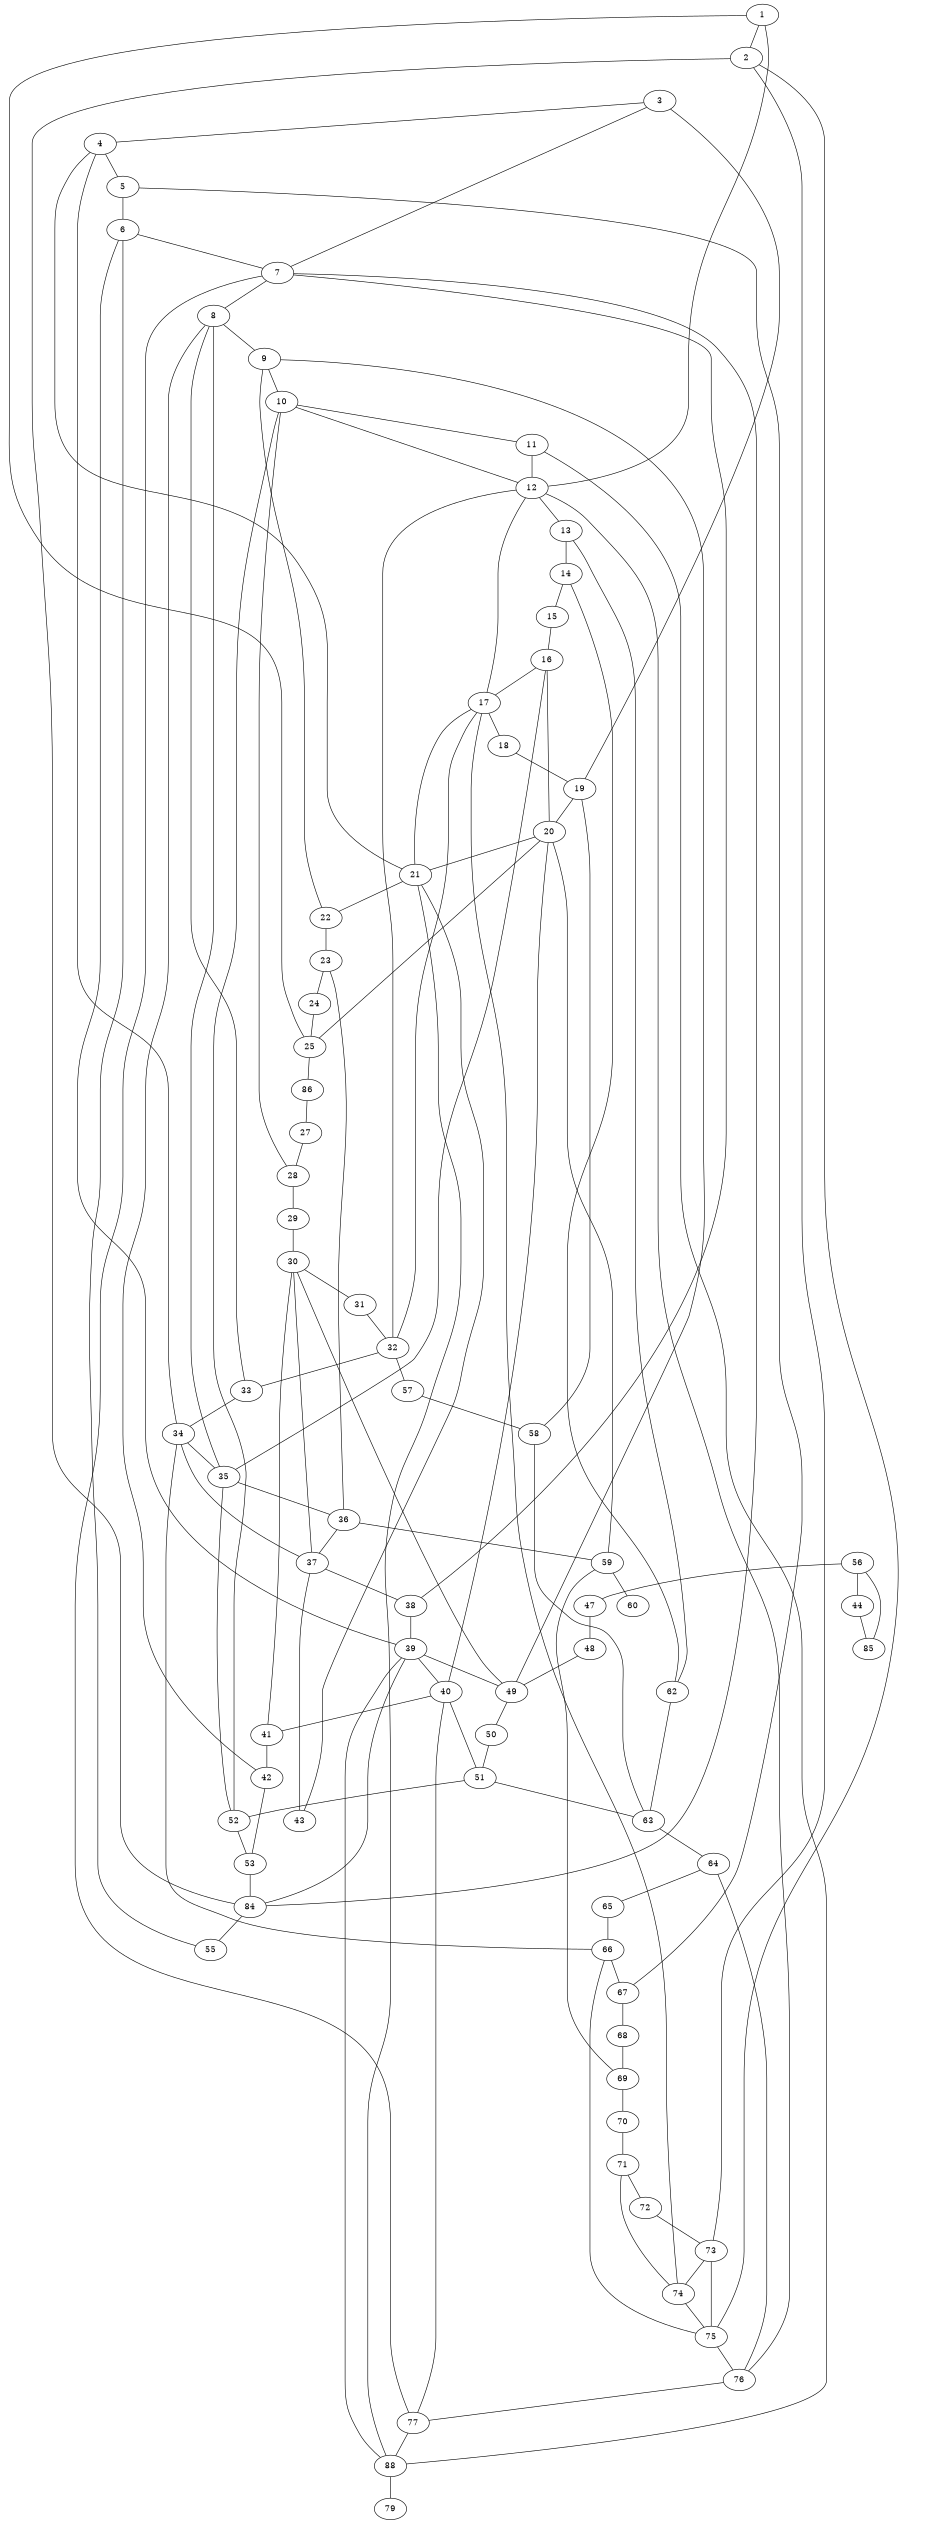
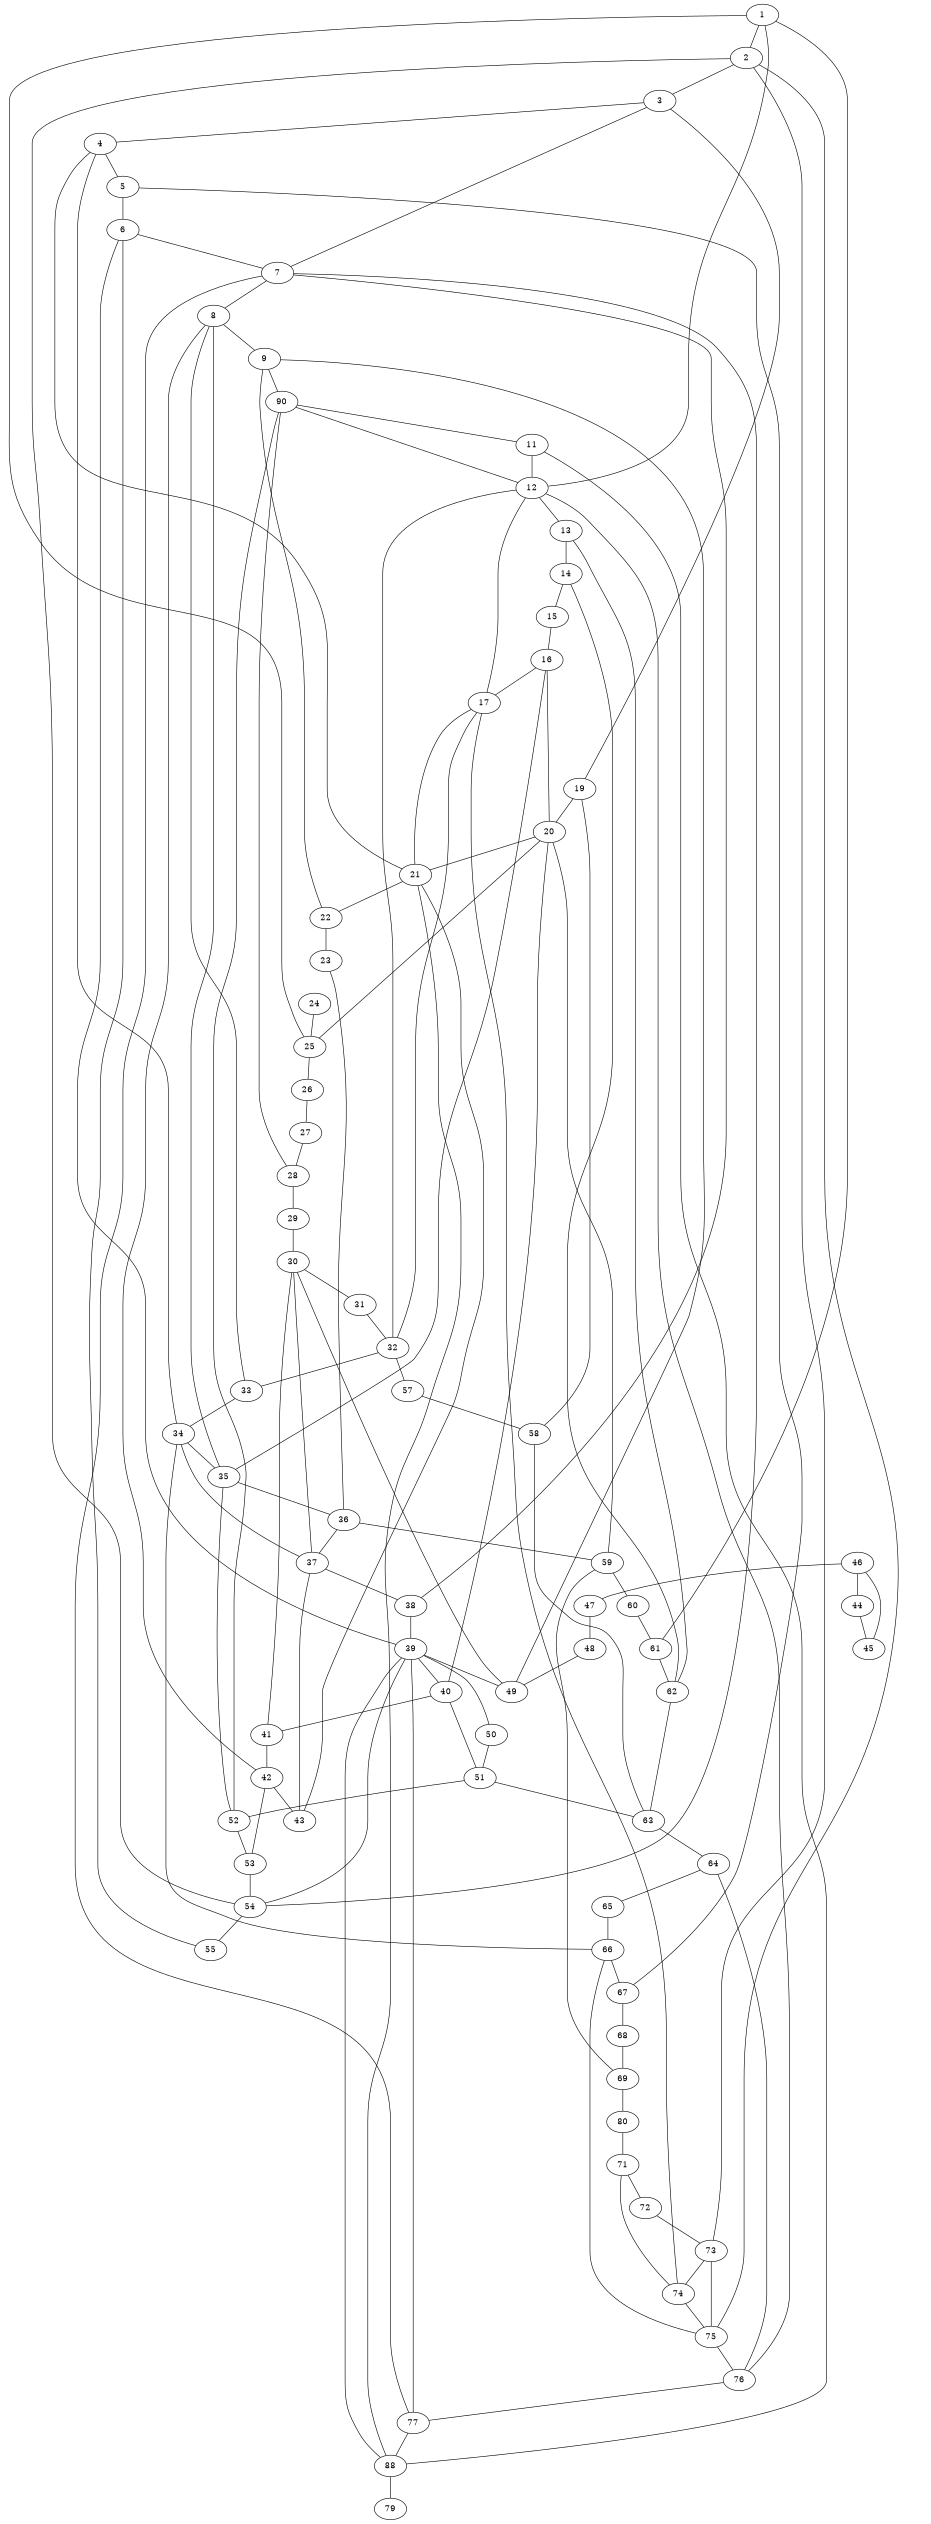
edge "2" -- "3": added
node "10": label "10" -> "90"
node "18": removed
edge "23" -- "24": removed
node "86": label "86" -> "26"
node "56": label "56" -> "46"
node "61": added
node "85": label "85" -> "45"
edge "49" -- "50": now "39" -- "50"
edge "42" -- "43": added
node "84": label "84" -> "54"
edge "40" -- "77": now "39" -- "77"
node "70": label "70" -> "80"
